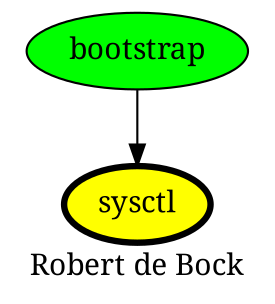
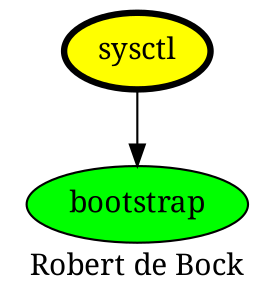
edge "bootstrap" -> "sysctl": reversed
